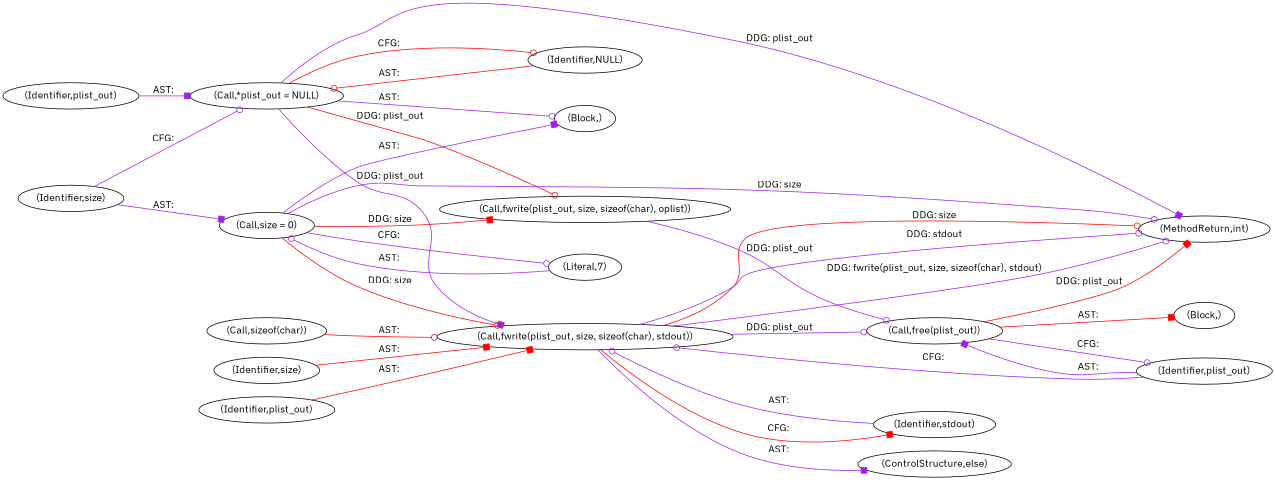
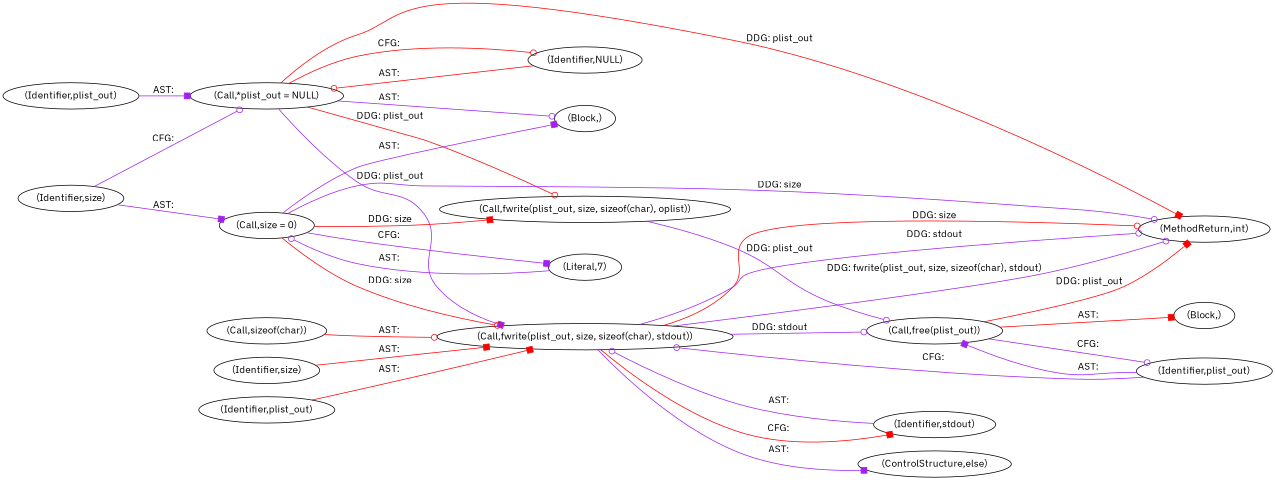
edge "(Call,*plist_out = NULL)" -> "(MethodReturn,int)": color purple -> red
edge "(Call,size = 0)" -> "(Literal,7)": arrowhead odot -> box
edge "(Call,fwrite(plist_out, size, sizeof(char), stdout))" -> "(Call,free(plist_out))": label "DDG: plist_out" -> "DDG: stdout"
